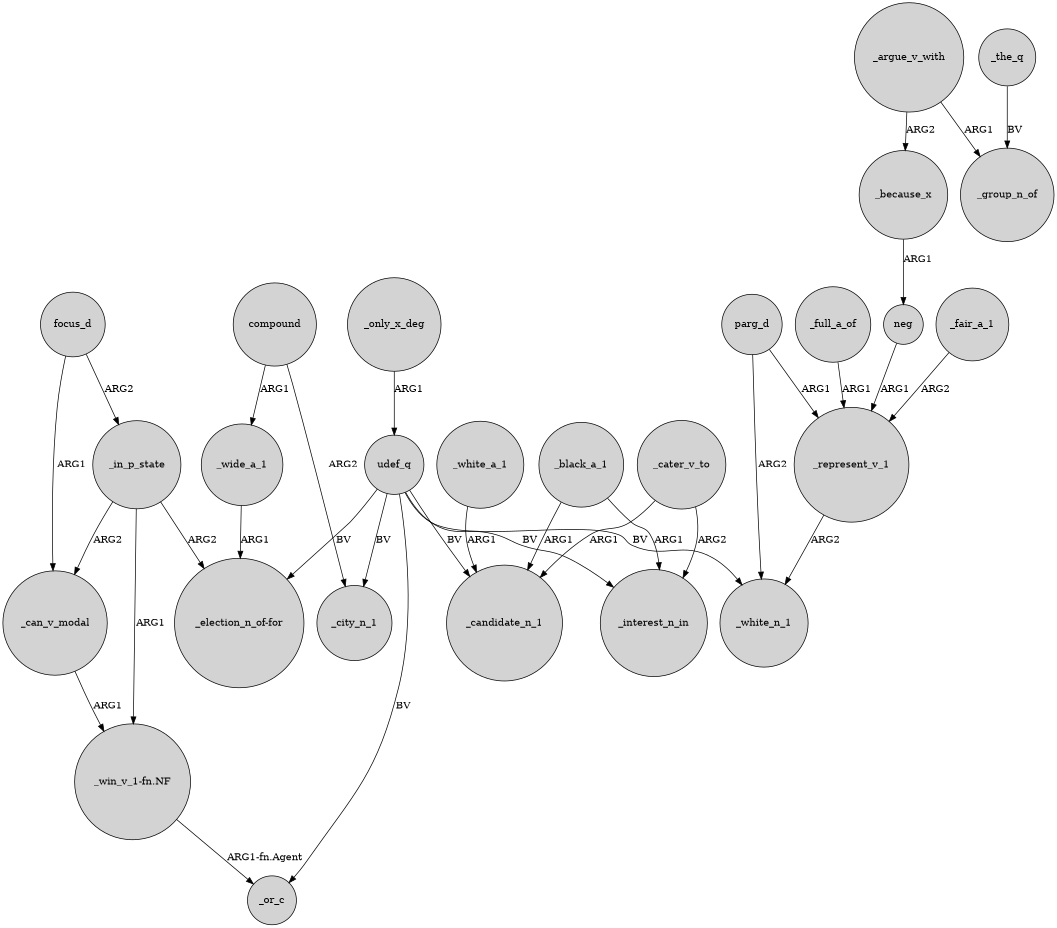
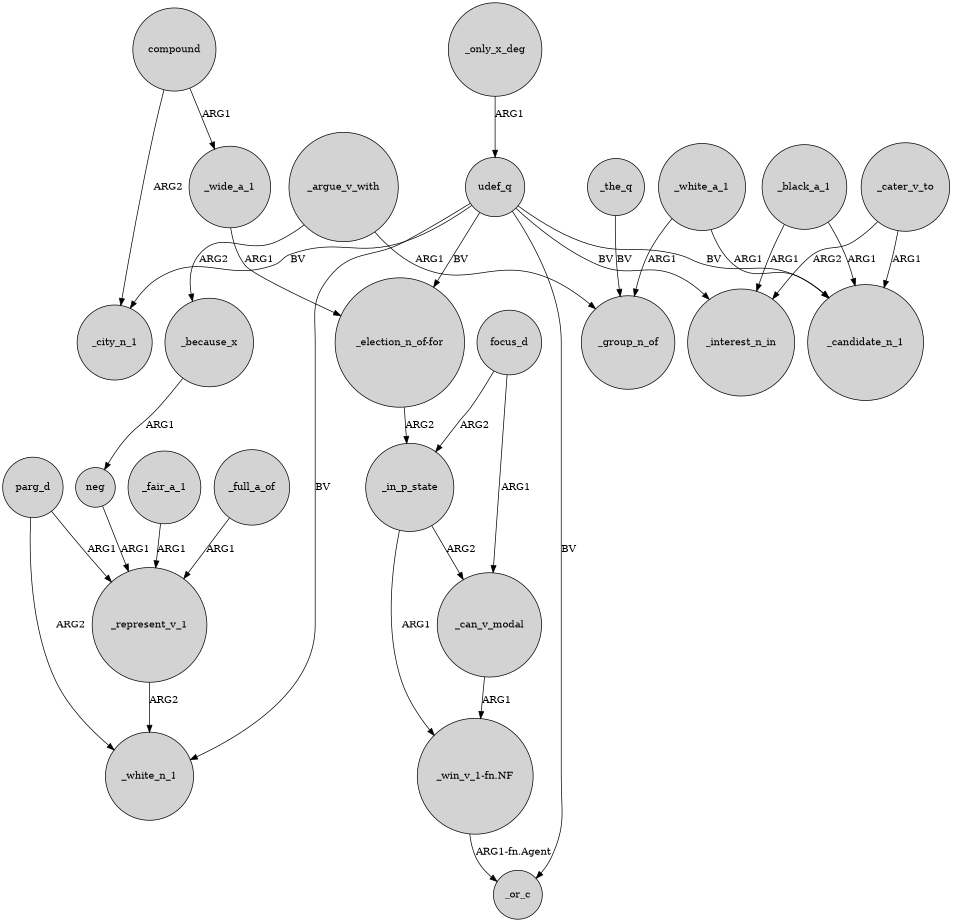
edge "_white_a_1" -> "_group_n_of": added, label "ARG1"
edge "_fair_a_1" -> "_represent_v_1": label "ARG2" -> "ARG1"
edge "_in_p_state" -> "_election_n_of-for": reversed
